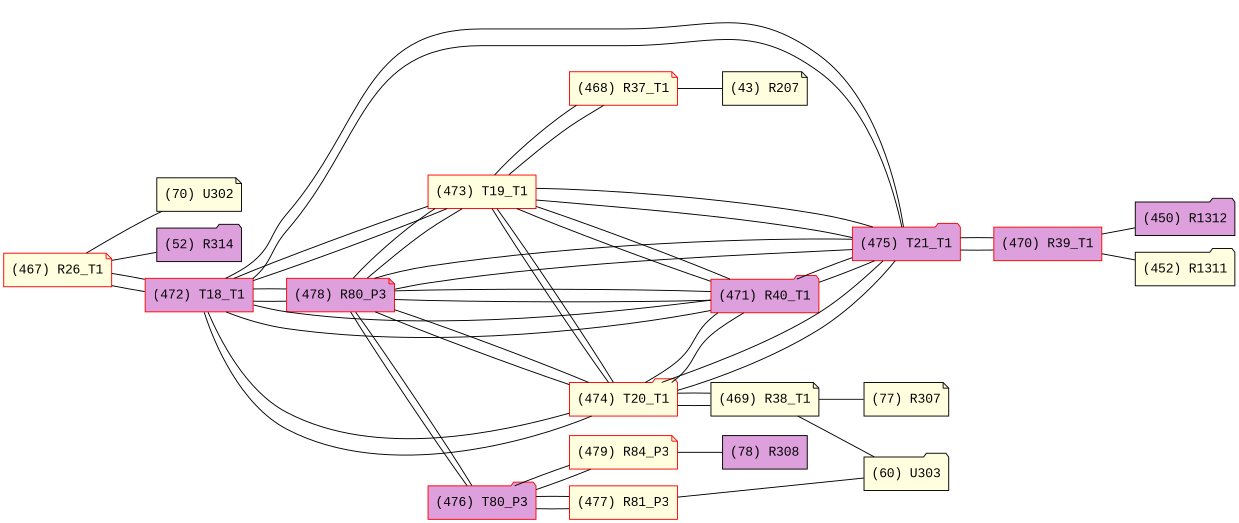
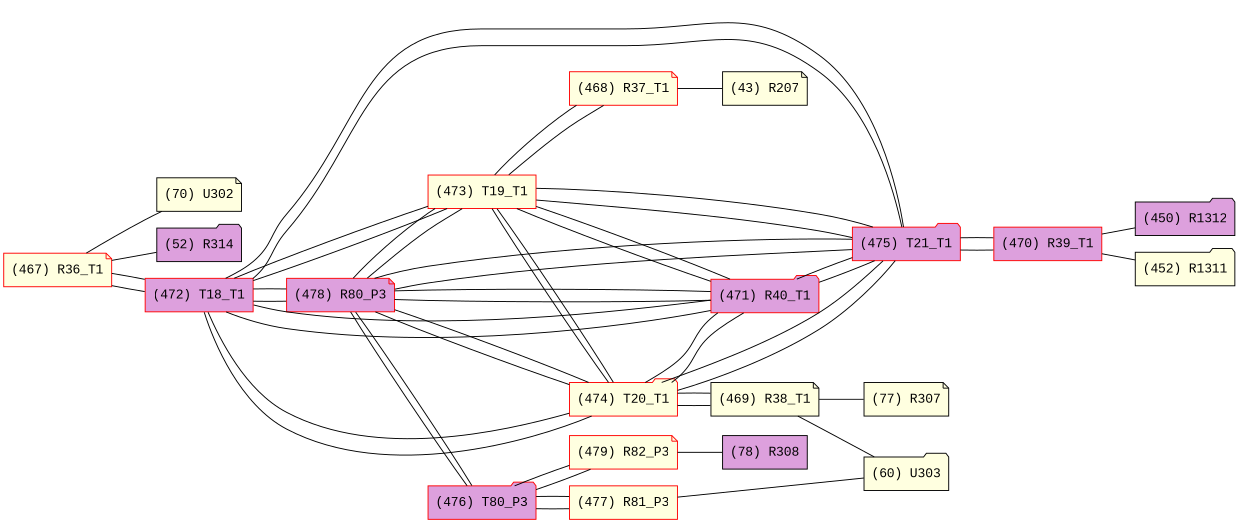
node "(467) R26_T1": label "(467) R26_T1" -> "(467) R36_T1"
node "(479) R84_P3": label "(479) R84_P3" -> "(479) R82_P3"
